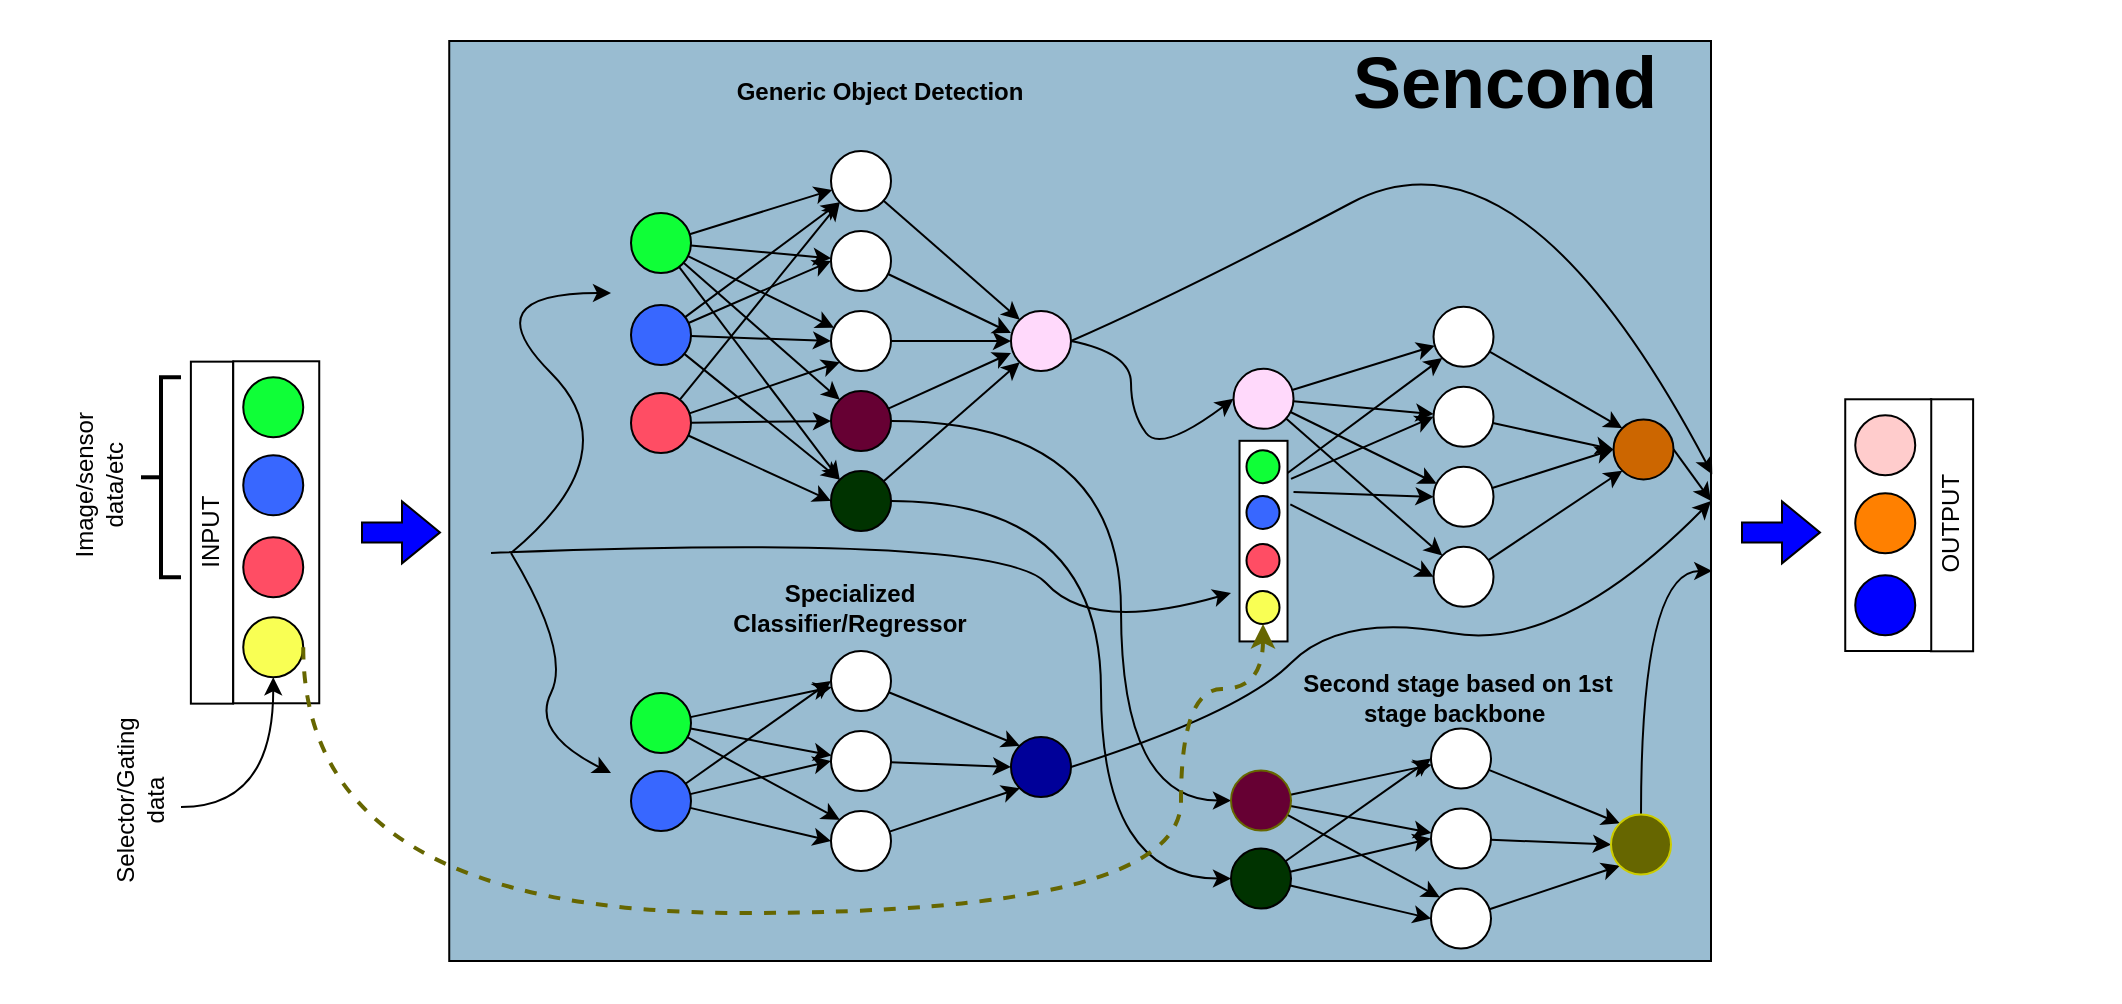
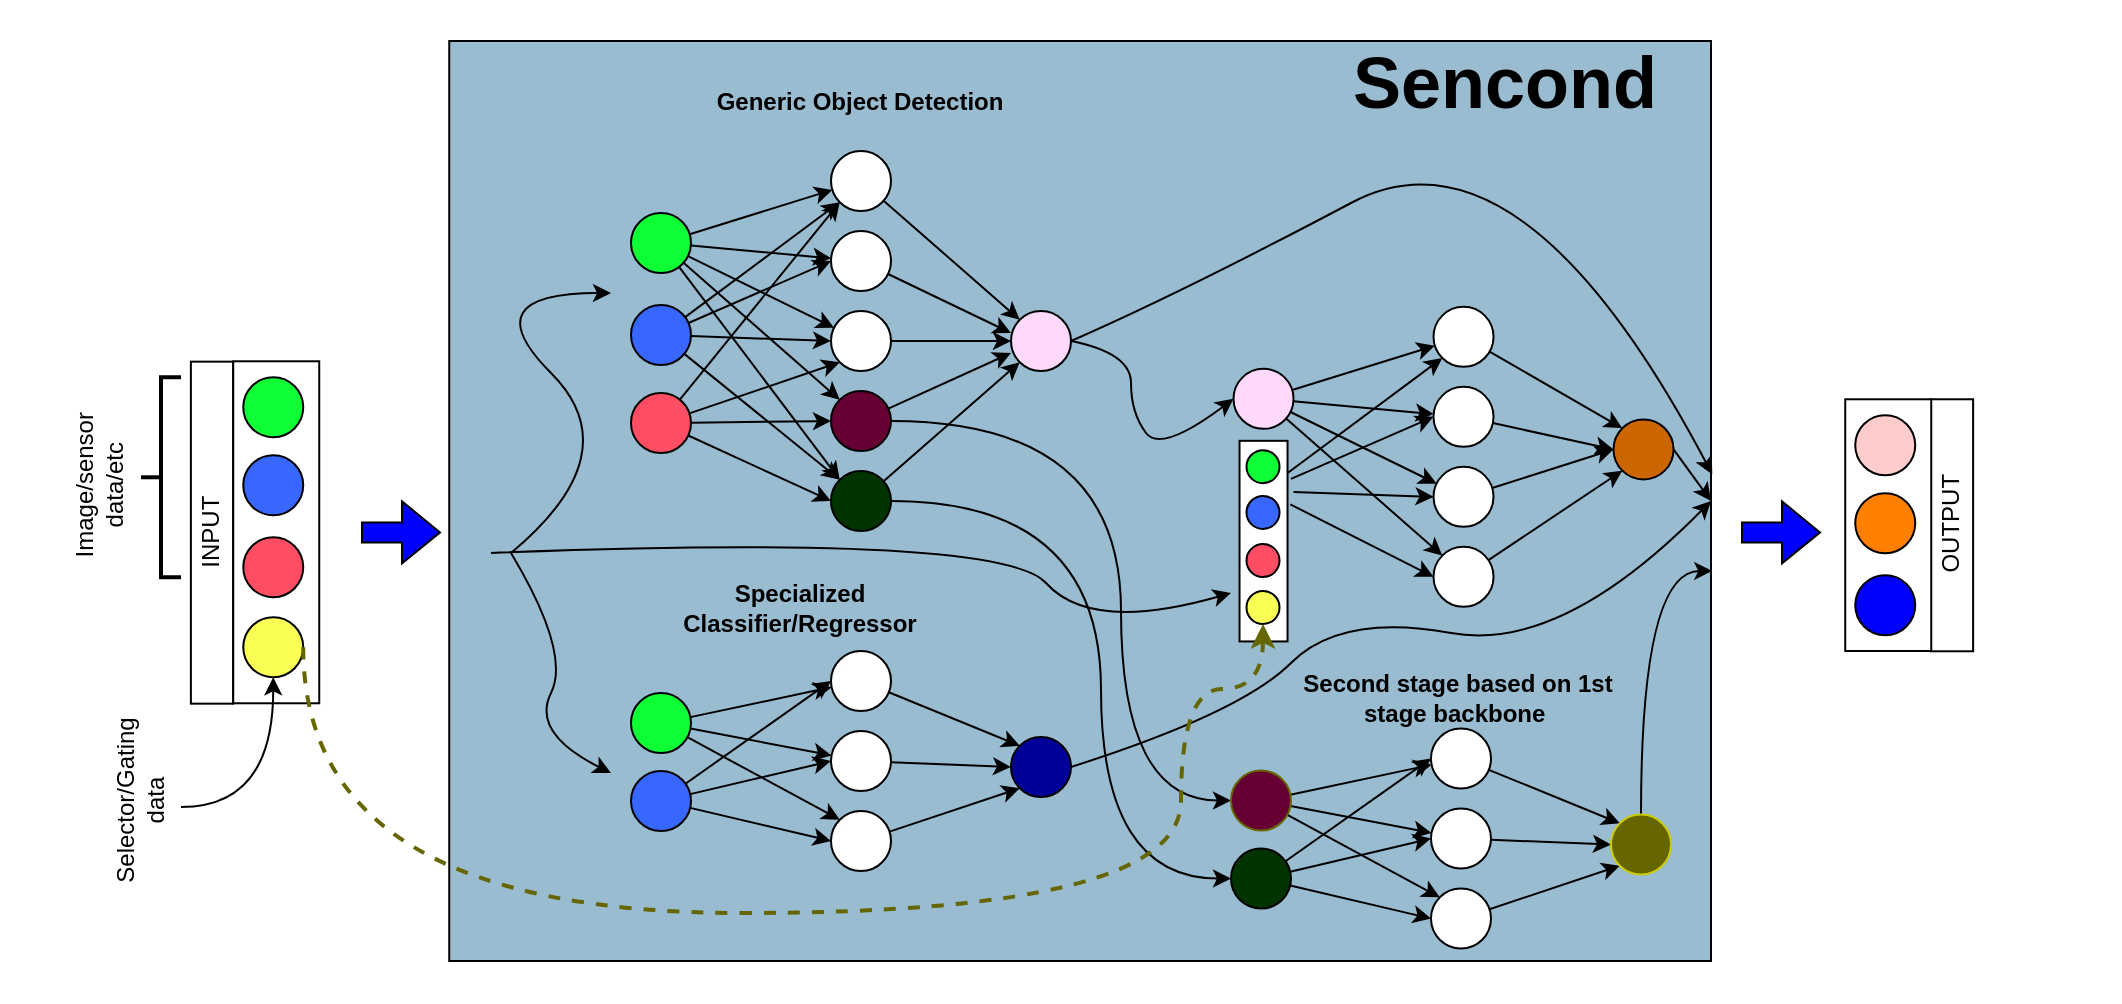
node "Generic Object Detection": moved (881, 93) -> (861, 103)
node "Specialized Classifier/Regressor": moved (851, 609) -> (801, 609)
